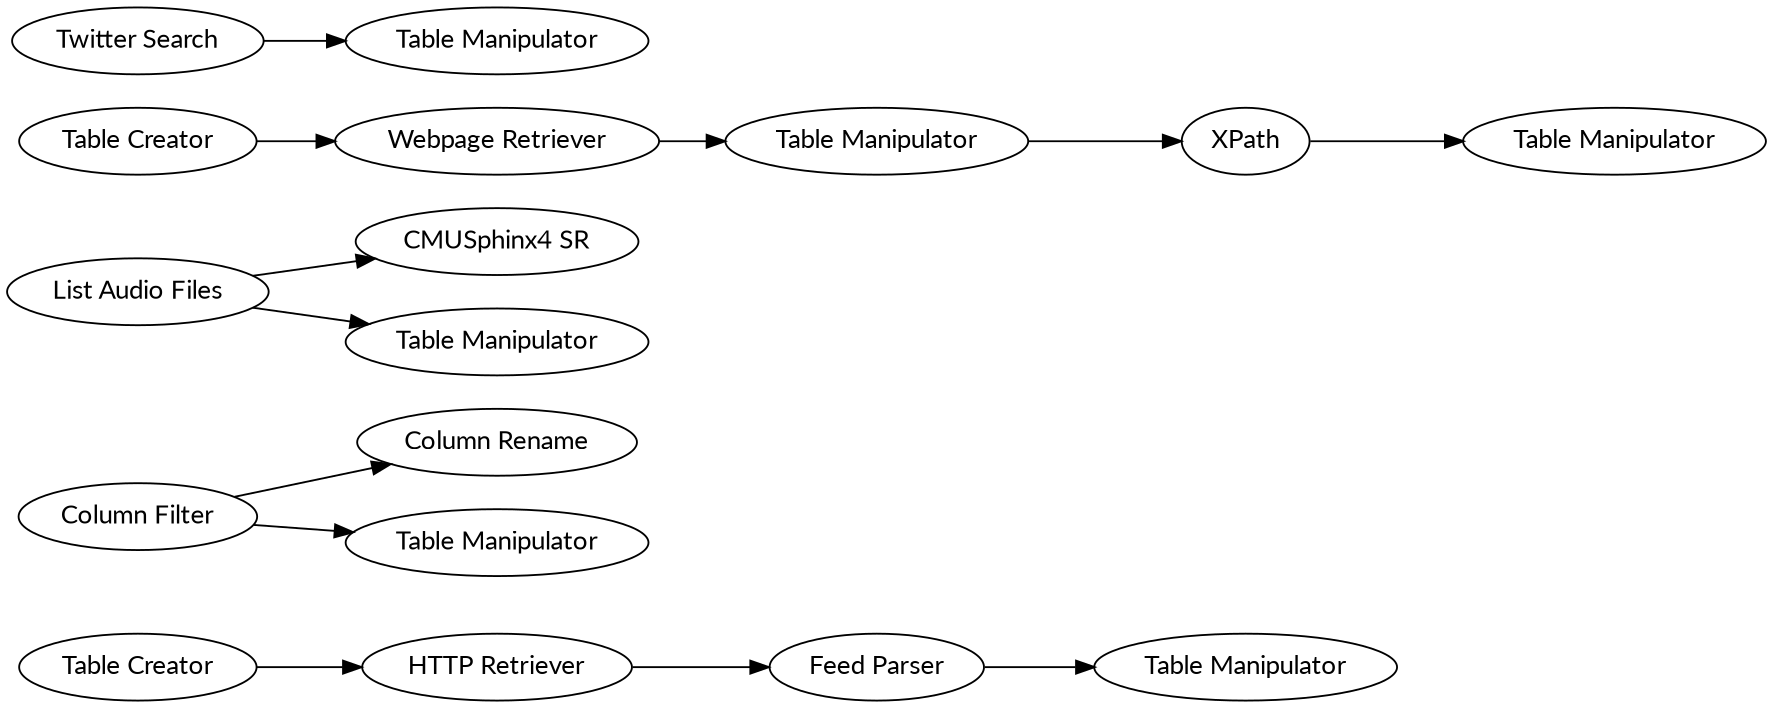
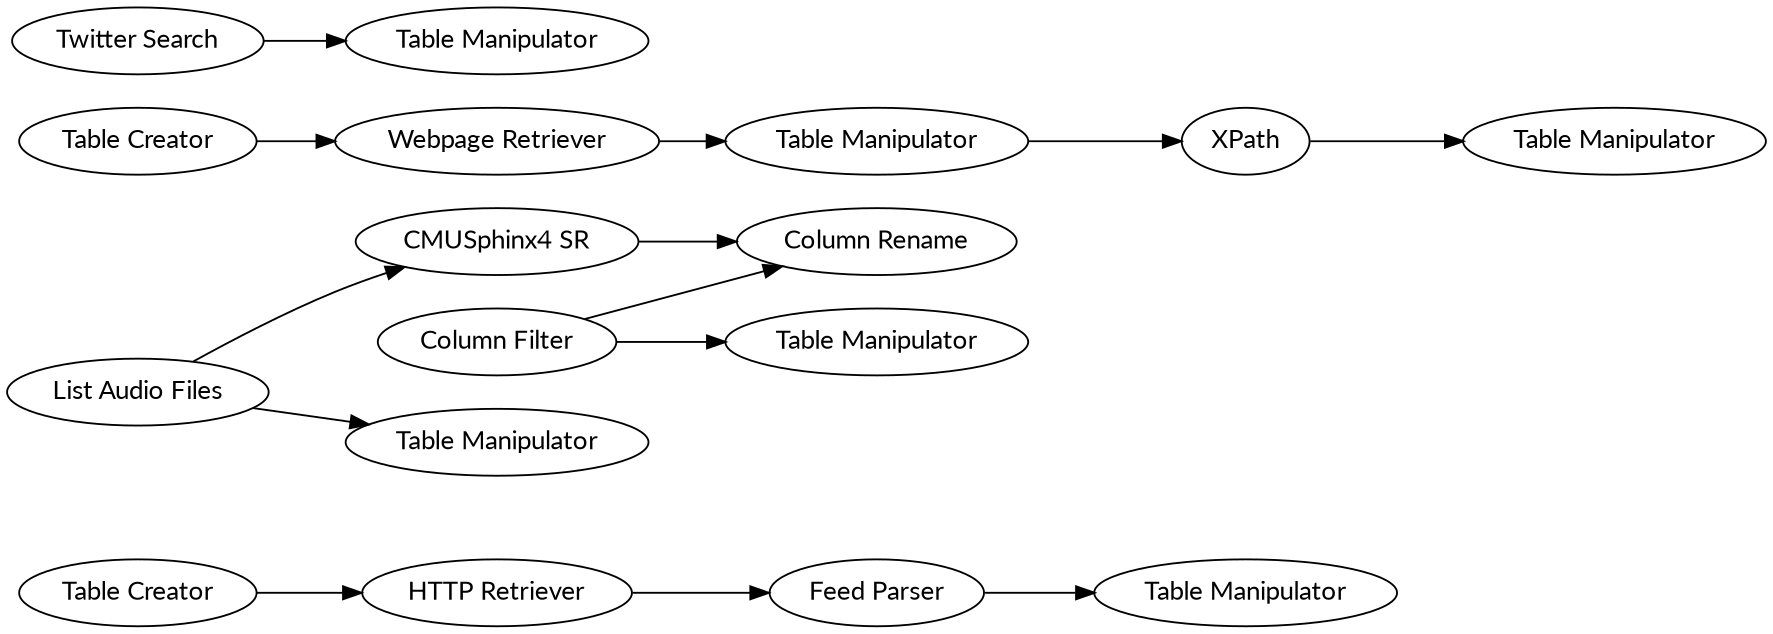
edge "CMUSphinx4 SR" -> "Column Rename": added
